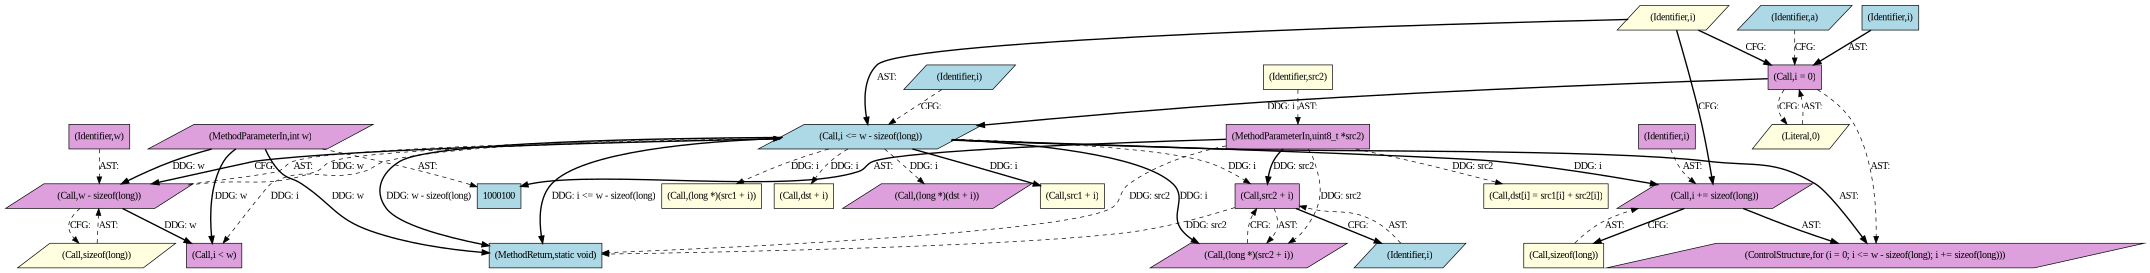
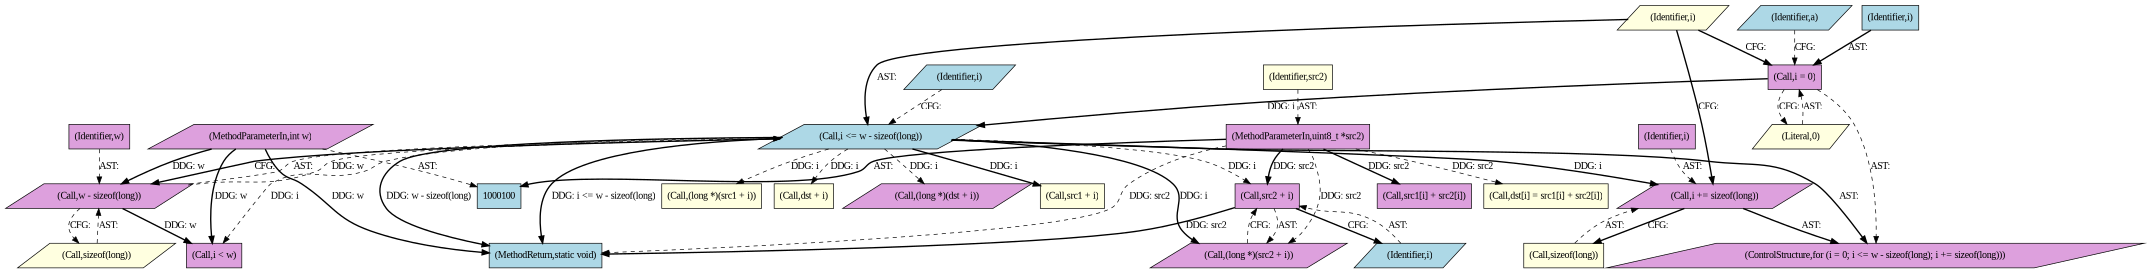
node "(Call,src1[i] + src2[i])": added
edge "(Call,src2 + i)" -> "(MethodReturn,static void)": style dashed -> bold
